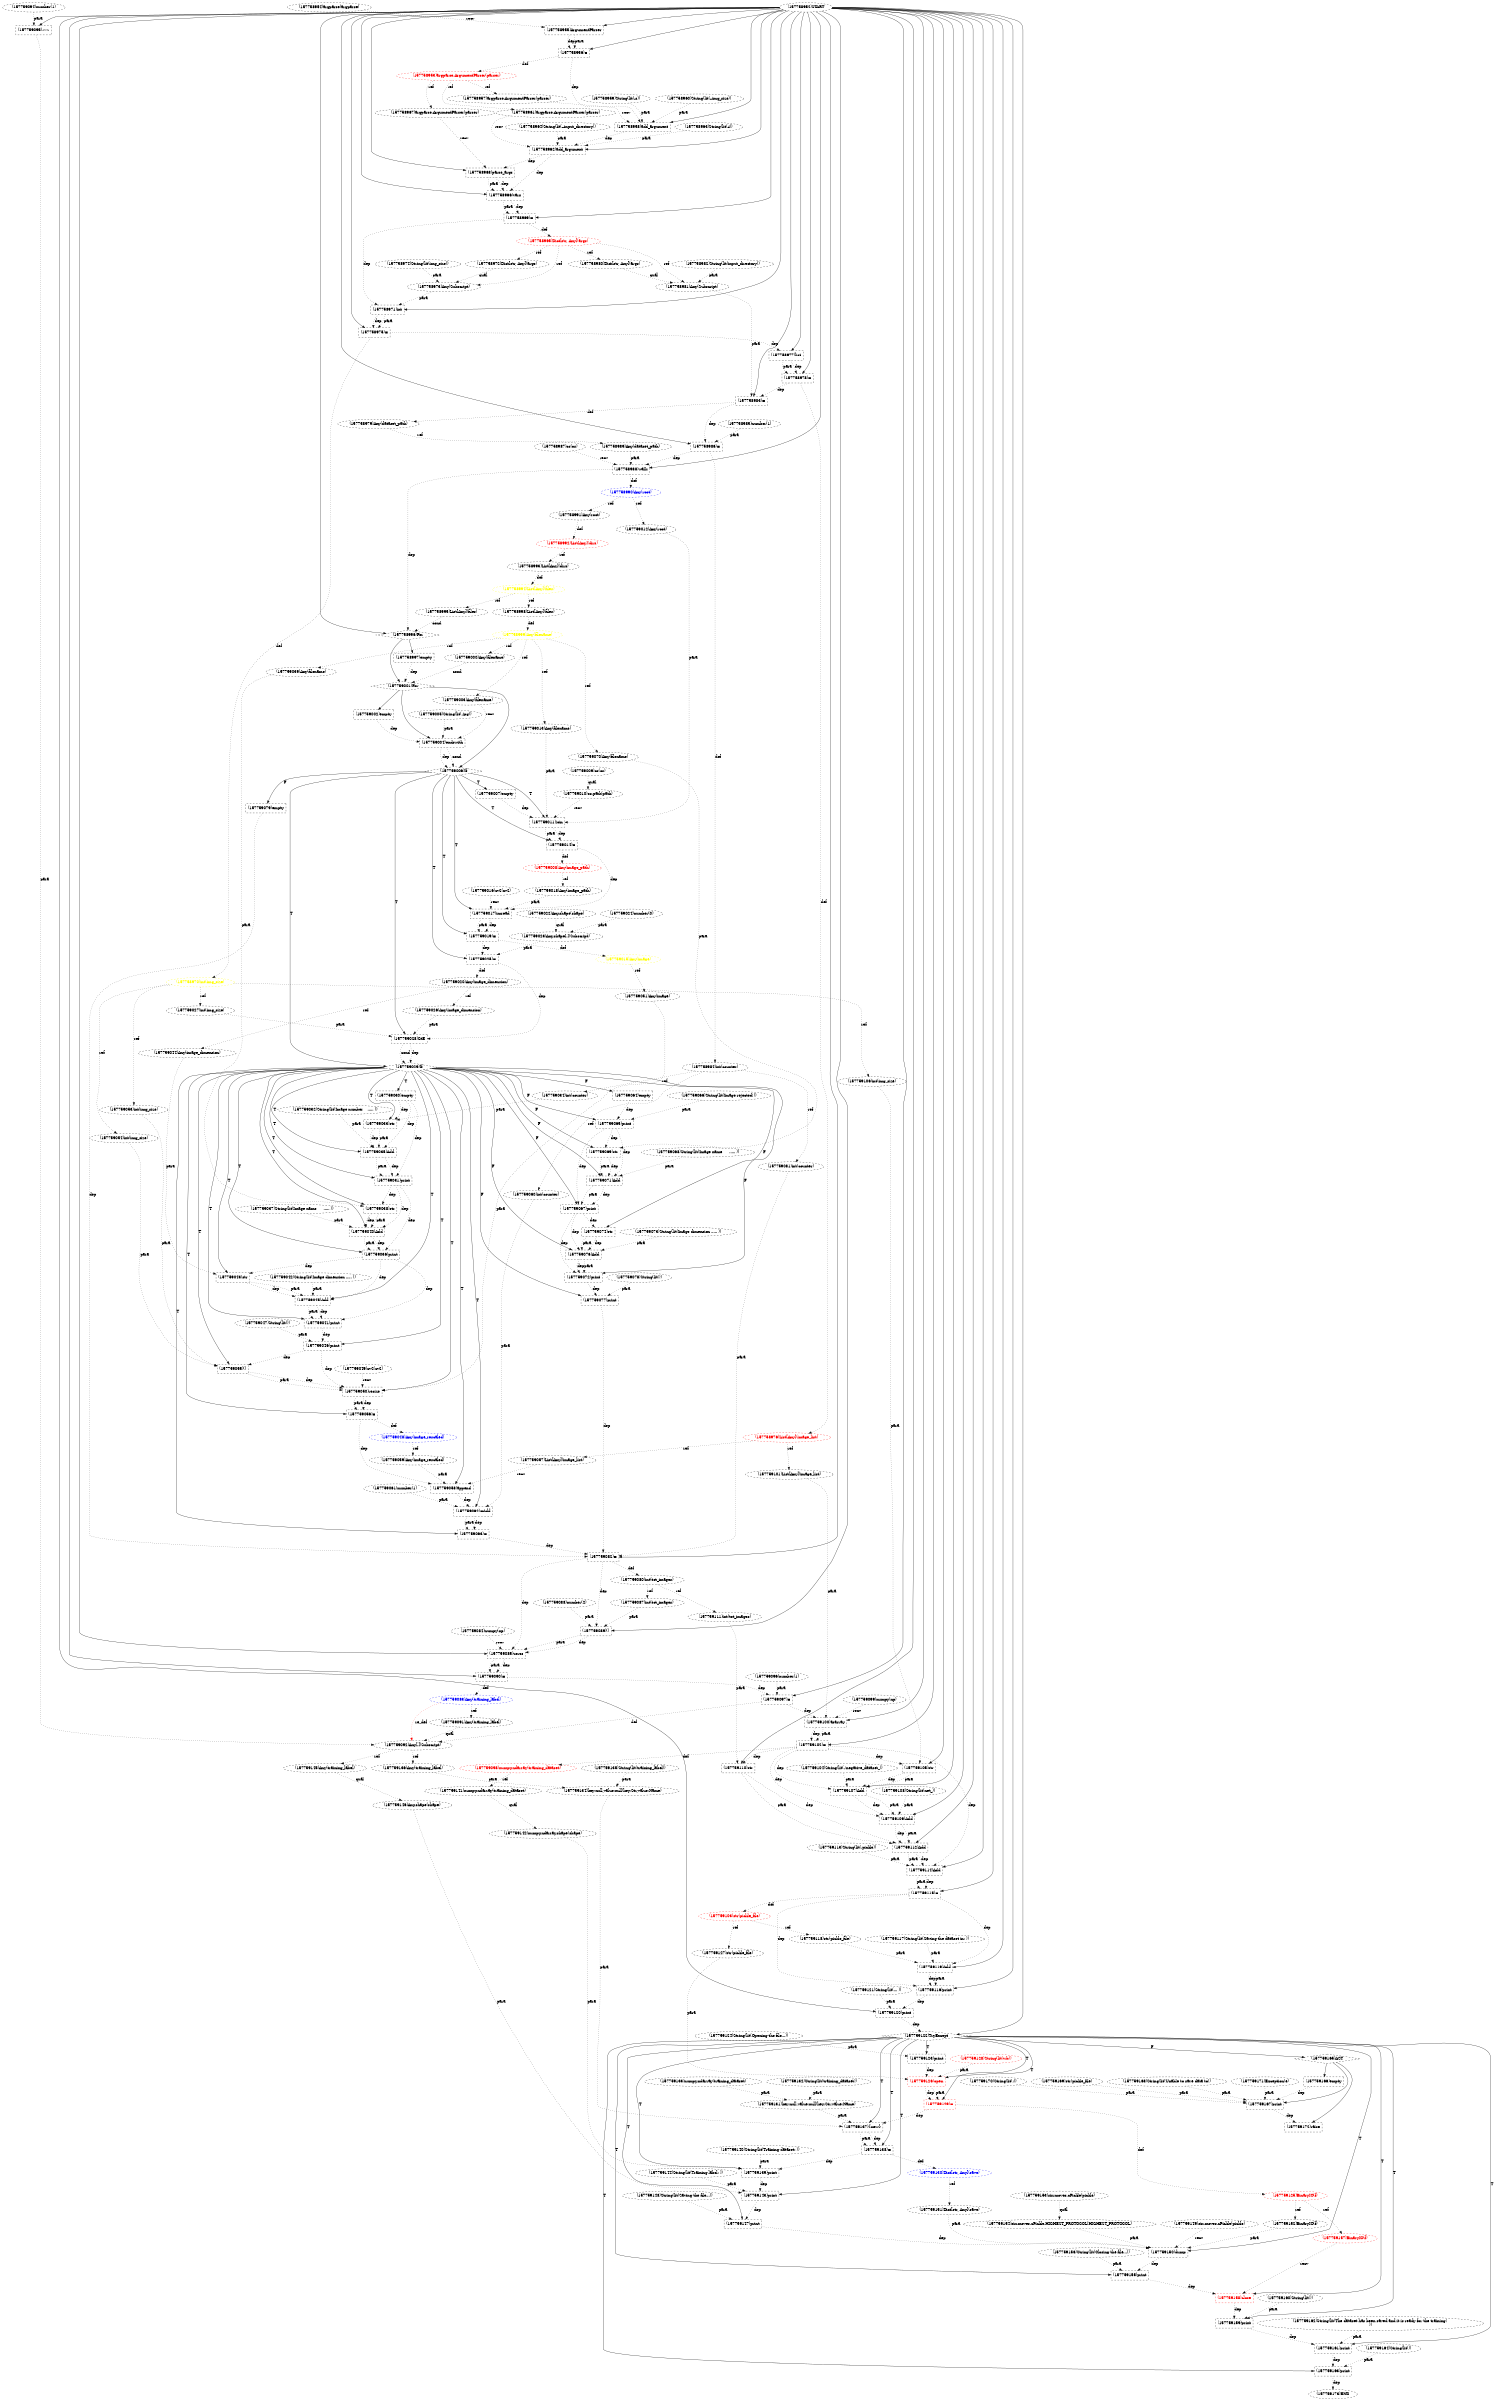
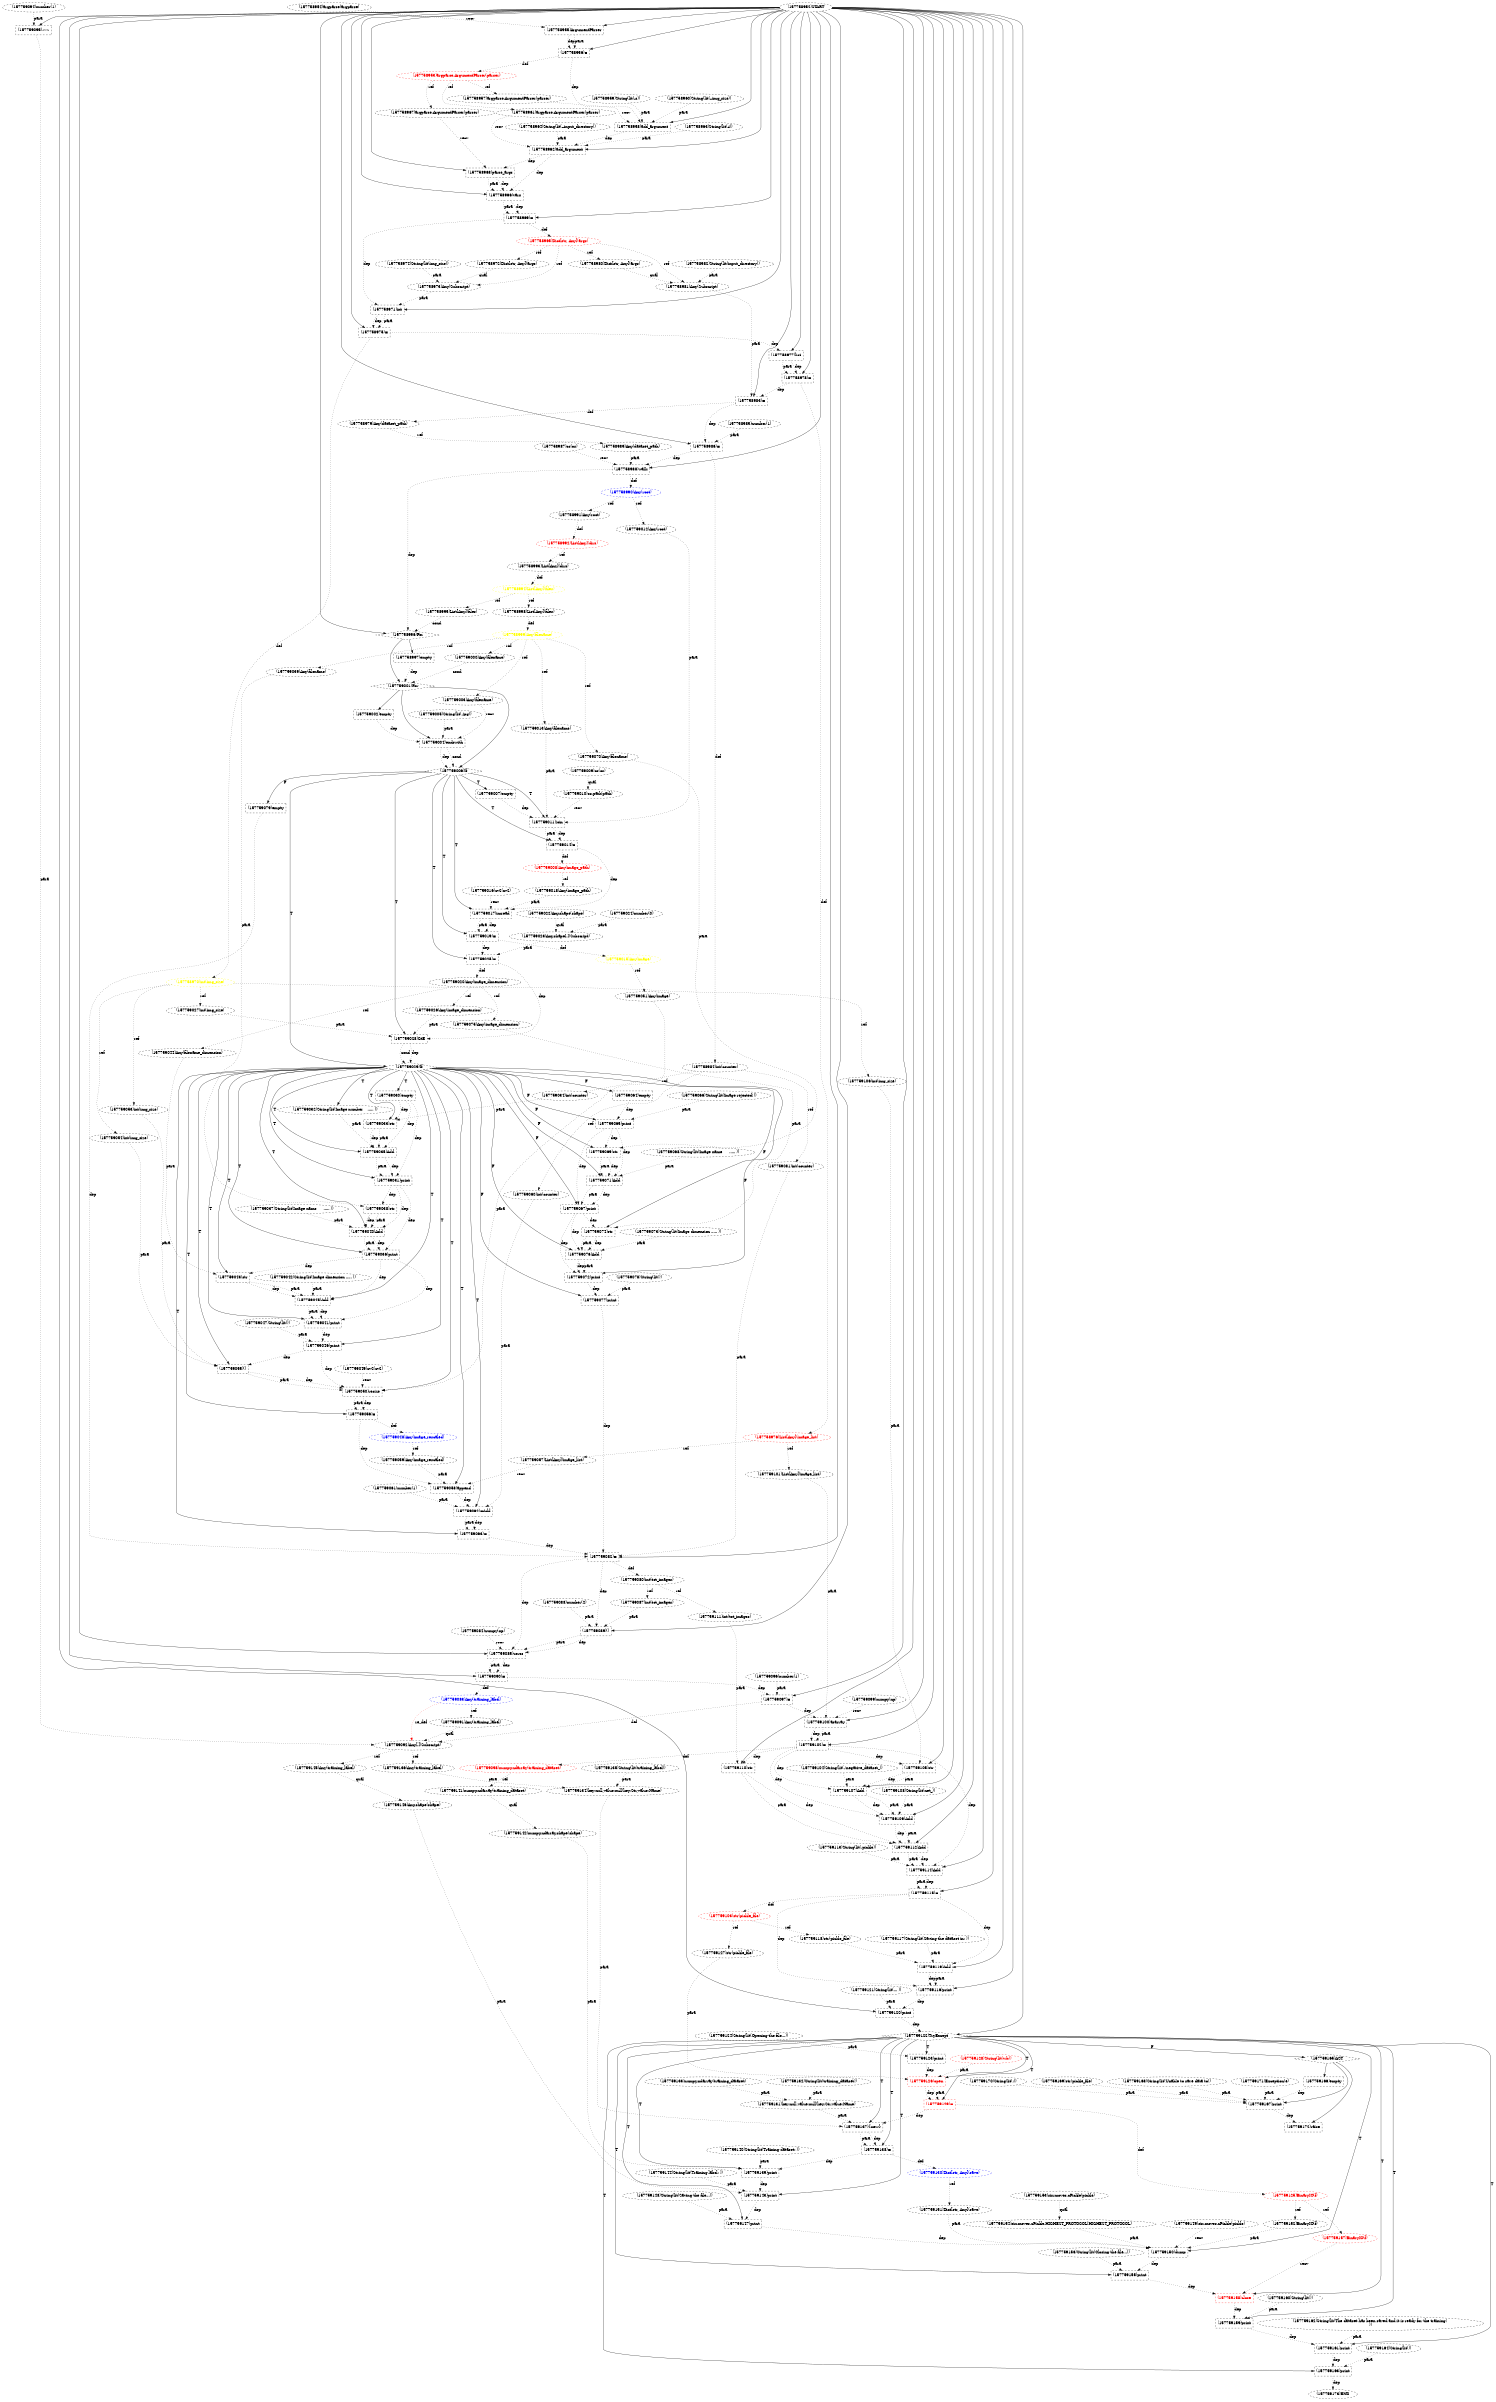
node "(157759075)Any(image_dimension)": added
node "(157759044)Any(image_dimension)": label "(157759044)Any(image_dimension)" -> "(157759044)Any(filename_dimension)"
edge "(157759029)If" -> "(157759038)str": now "(157759029)If" -> "(157759032)String(lit(Image number    ..... ))"
